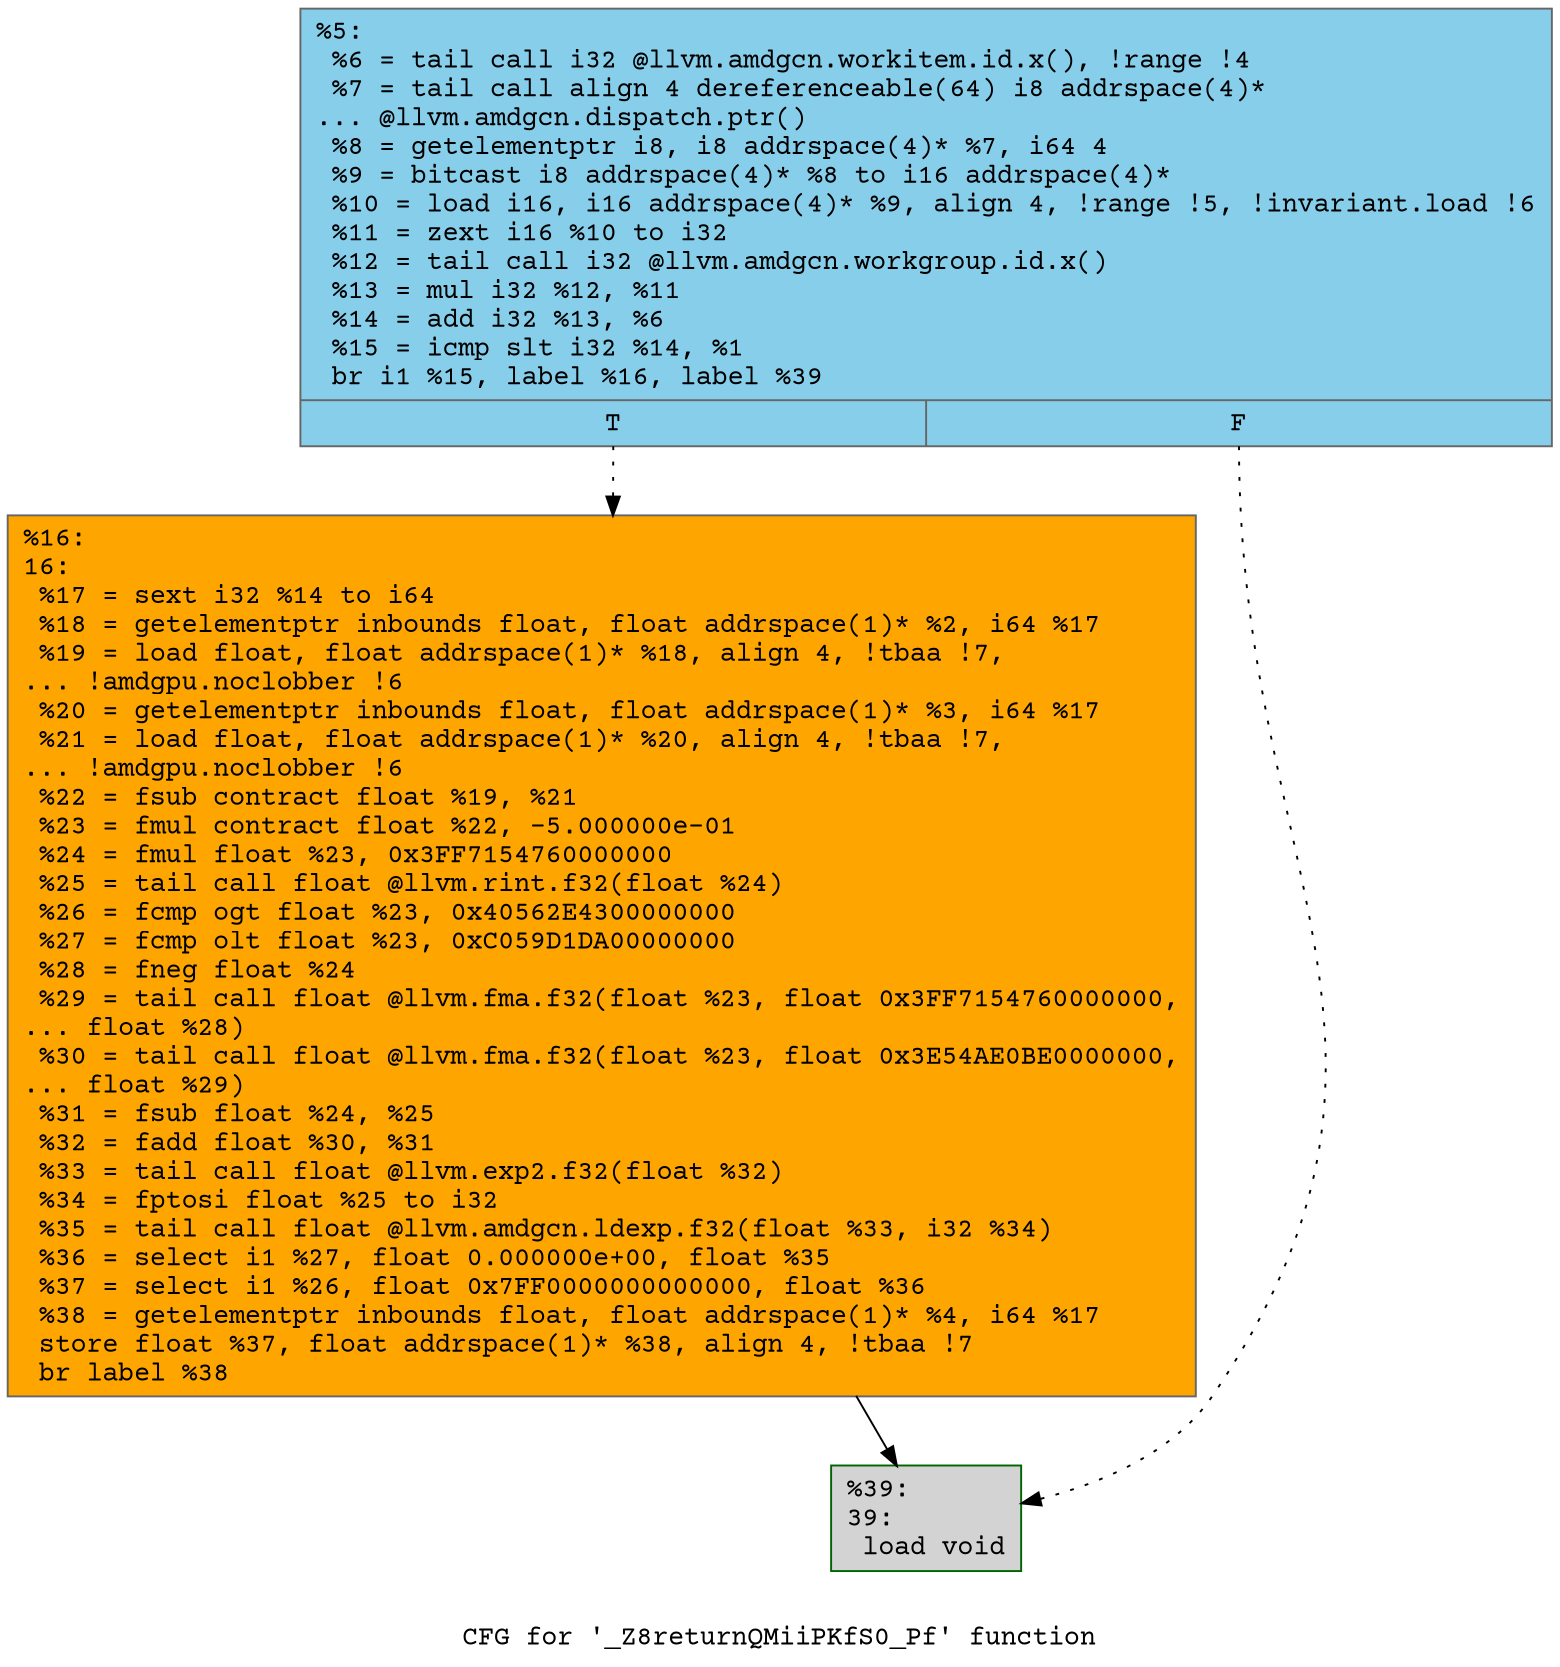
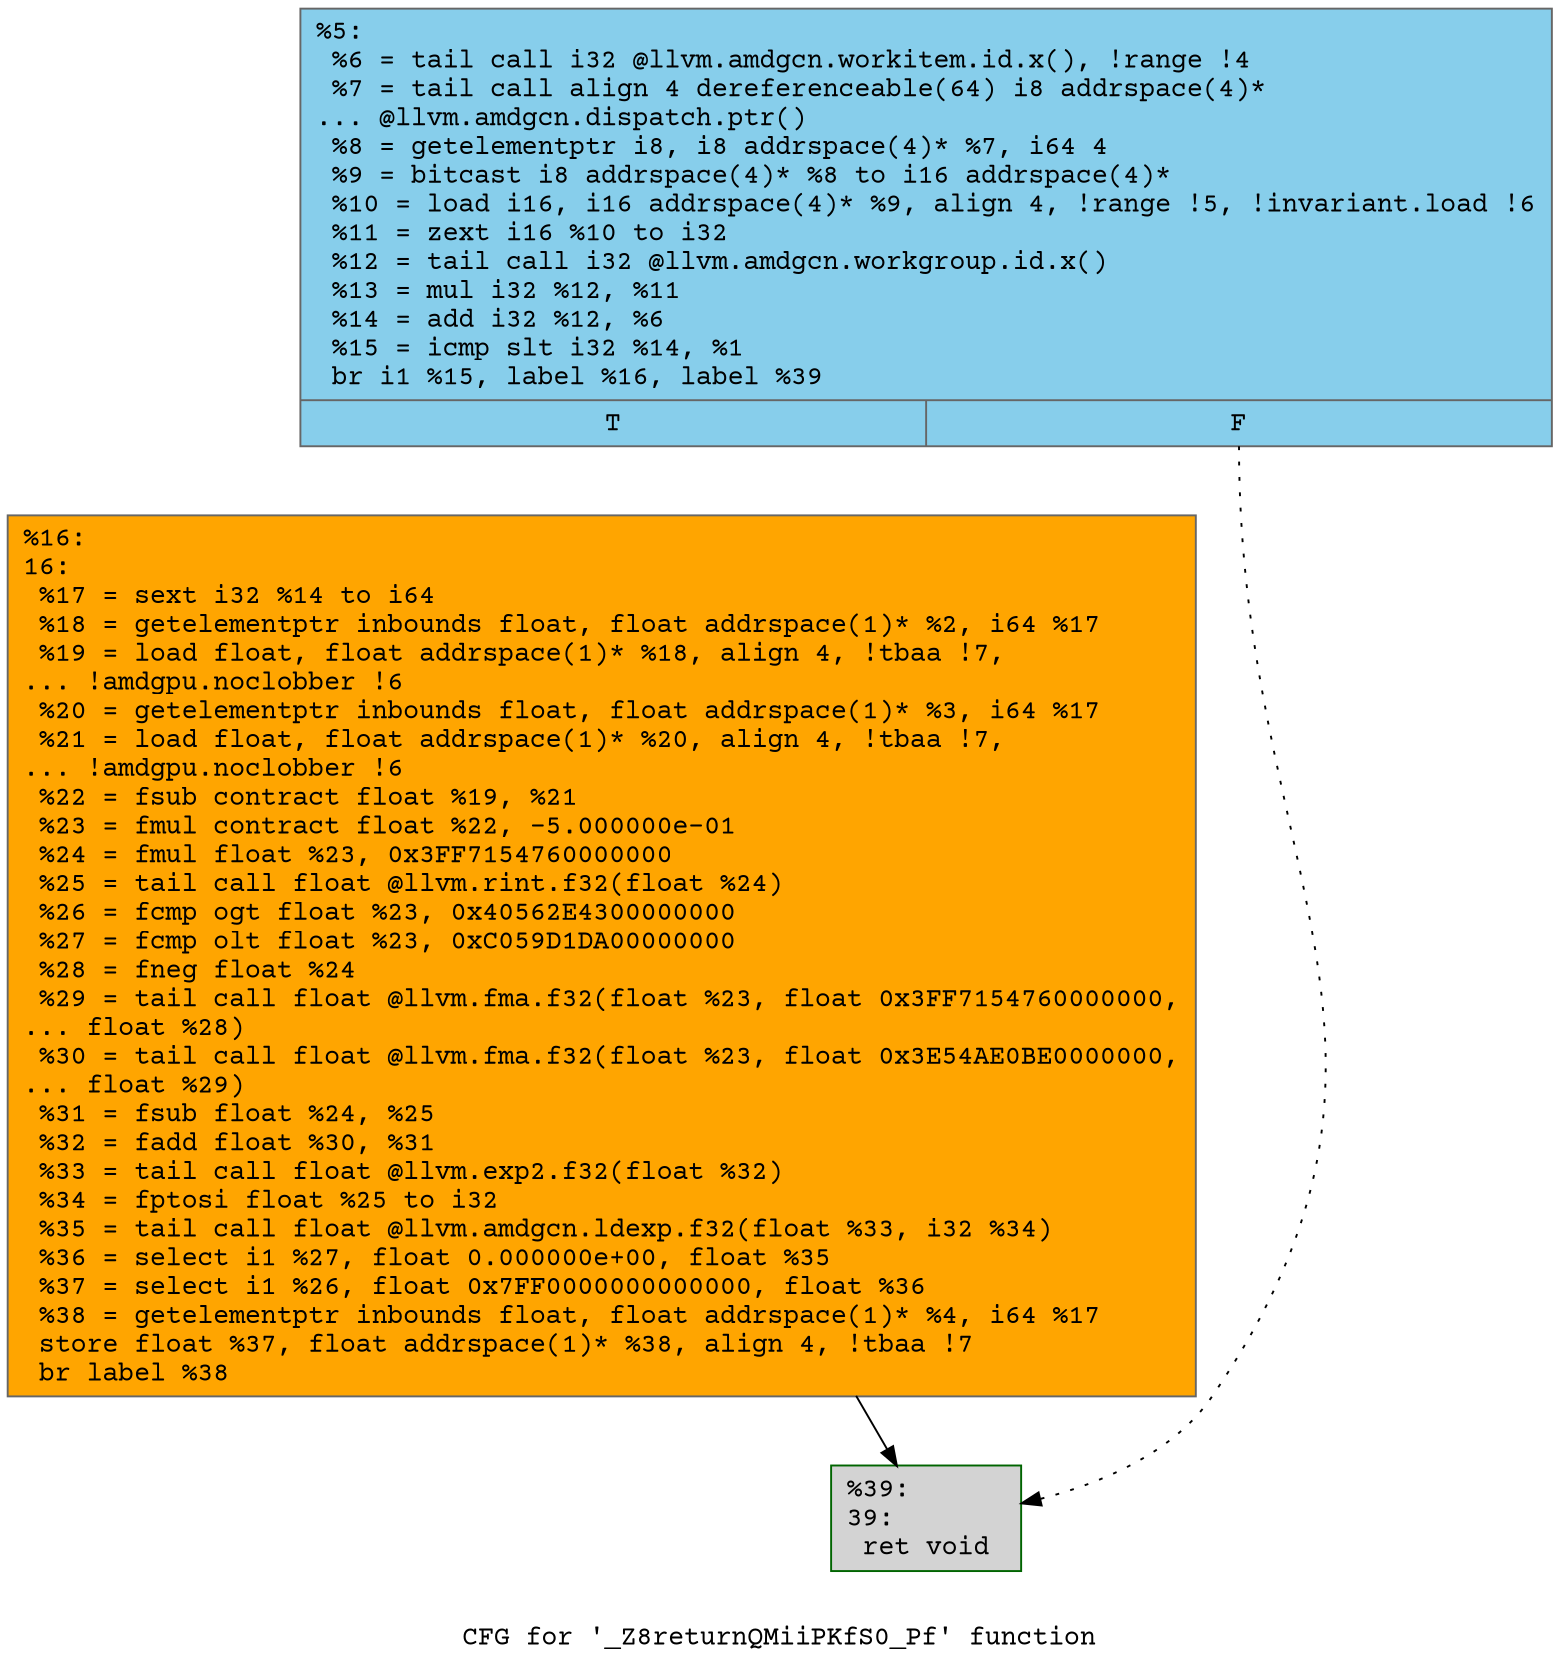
node "%5:": text "%14 = add i32 %13, %6" -> "%14 = add i32 %12, %6"
edge "%5:" -> "%16:": removed
node "%39:": text "load void" -> "ret void"
